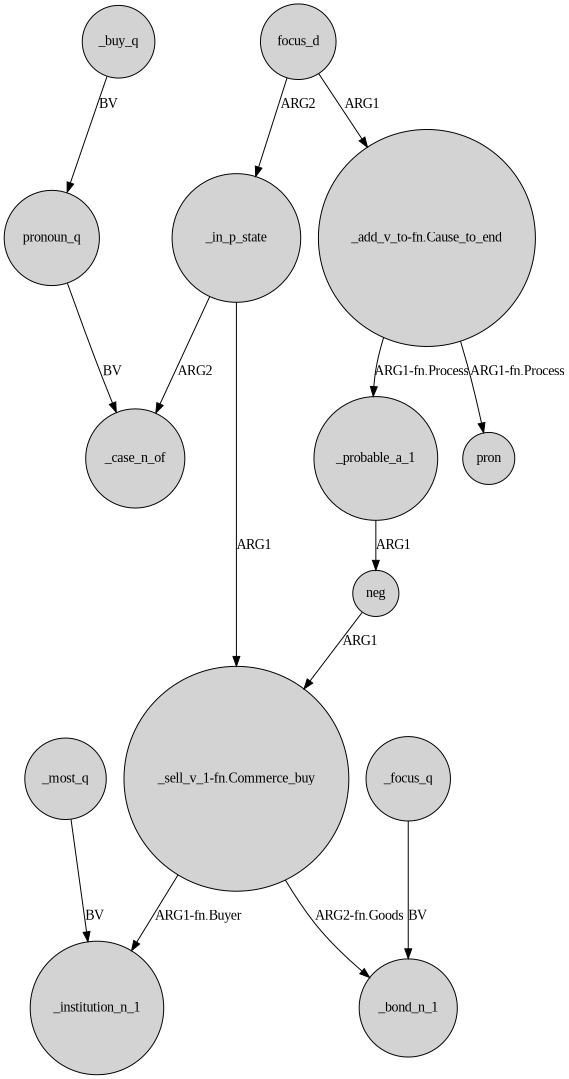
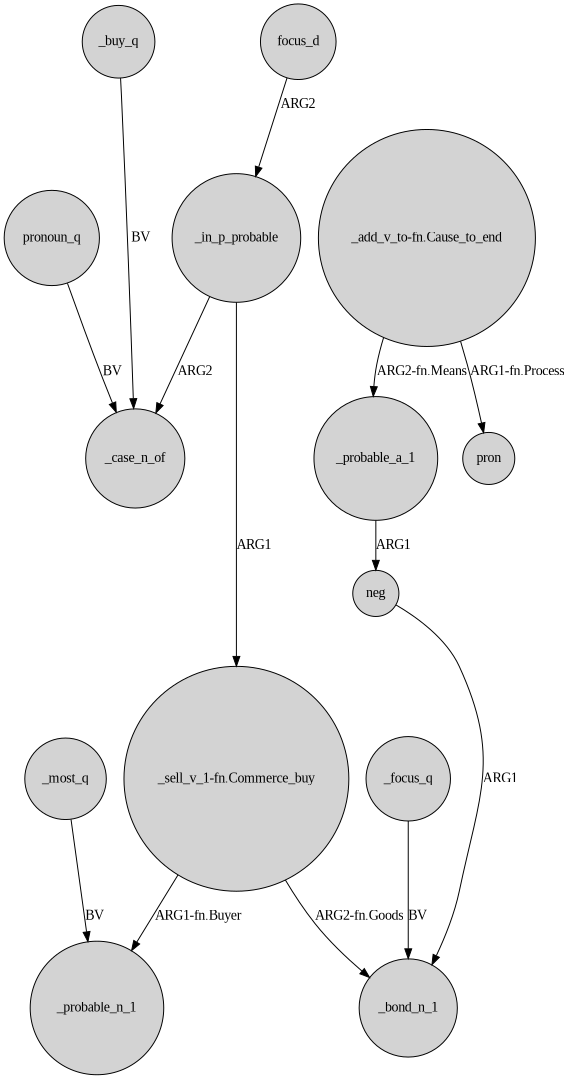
edge "focus_d" -> "_add_v_to-fn.Cause_to_end": removed, label "ARG1"
edge "_buy_q" -> "pronoun_q": now "_buy_q" -> "_case_n_of"
node "_in_p_state": label "_in_p_state" -> "_in_p_probable"
edge "_add_v_to-fn.Cause_to_end" -> "_probable_a_1": label "ARG1-fn.Process" -> "ARG2-fn.Means"
edge "neg" -> "_sell_v_1-fn.Commerce_buy": now "neg" -> "_bond_n_1"
node "_institution_n_1": label "_institution_n_1" -> "_probable_n_1"
